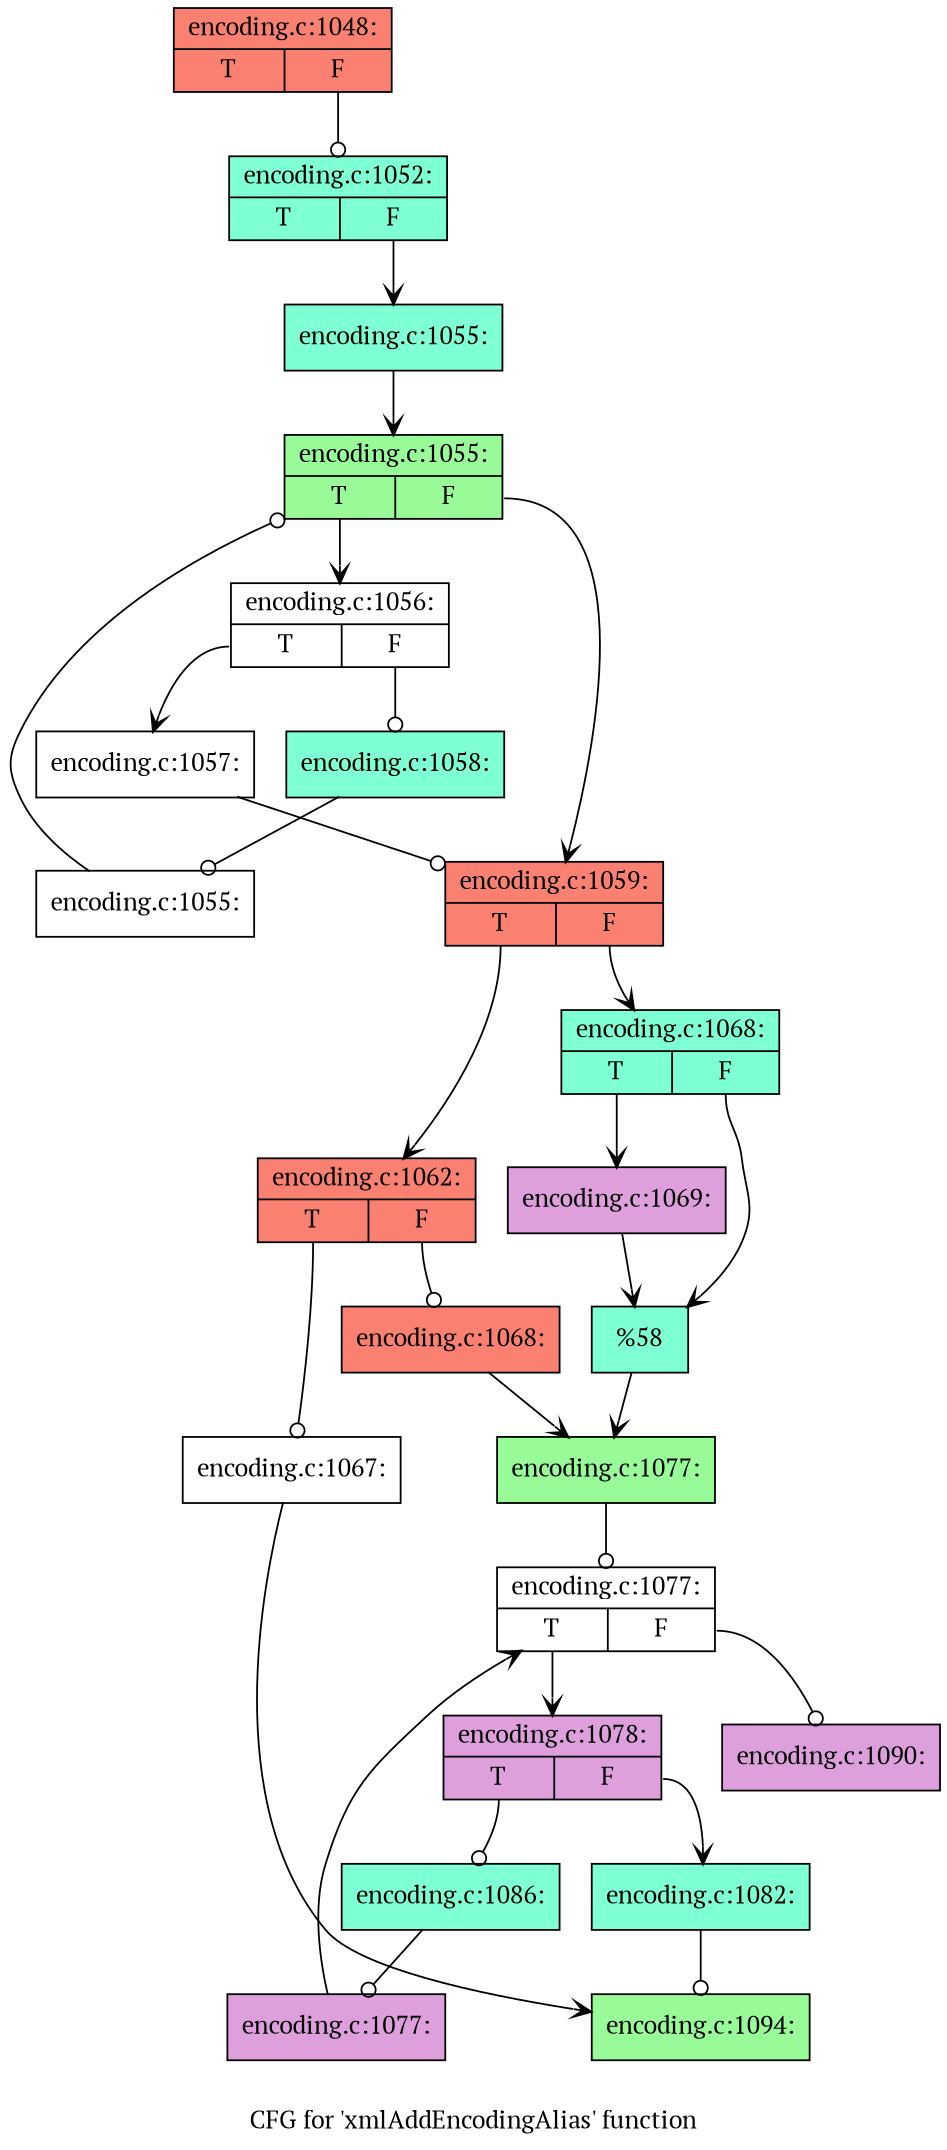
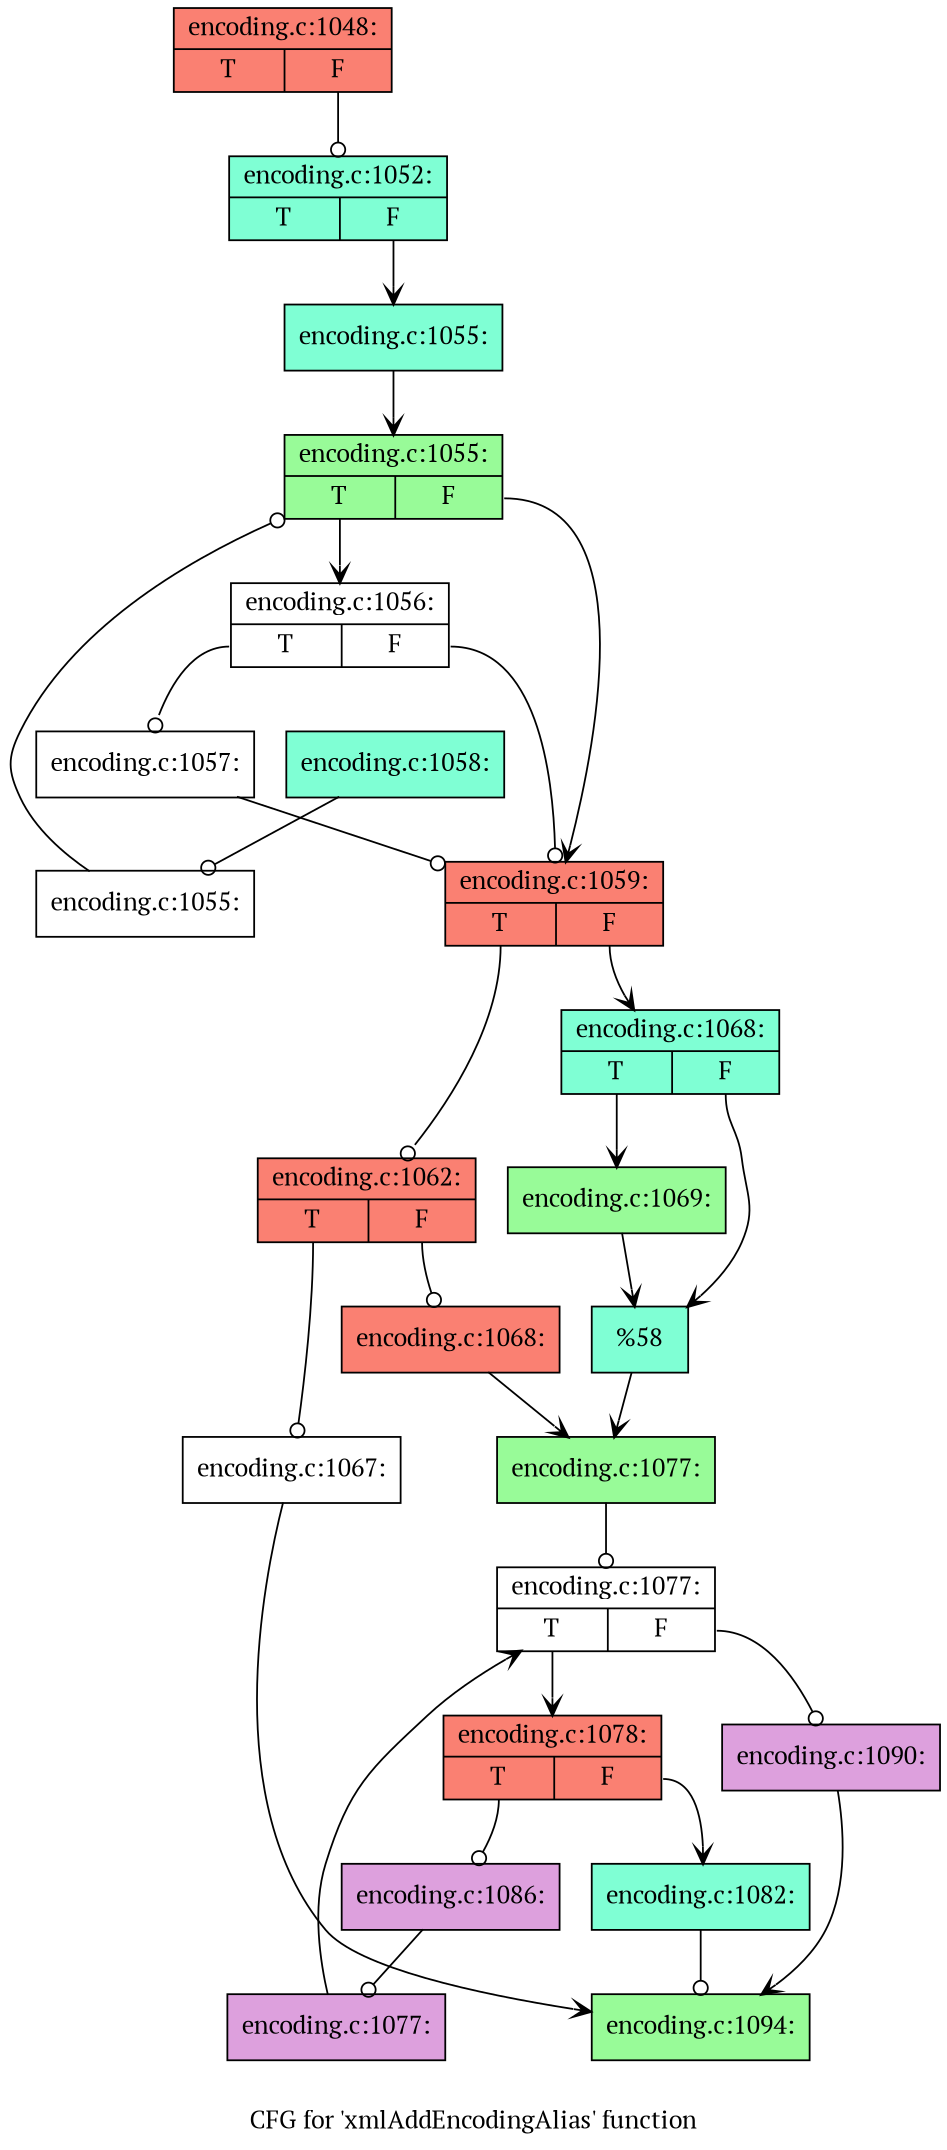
edge "encoding.c:1056:" -> "encoding.c:1057:": arrowhead vee -> odot
edge "encoding.c:1056:" -> "encoding.c:1058:": now "encoding.c:1056:" -> "encoding.c:1059:"
edge "encoding.c:1059:" -> "encoding.c:1062:": arrowhead vee -> odot
node "encoding.c:1069:": fillcolor plum -> palegreen
node "encoding.c:1078:": fillcolor plum -> salmon
node "encoding.c:1086:": fillcolor aquamarine -> plum
edge "encoding.c:1090:" -> "encoding.c:1094:": added
